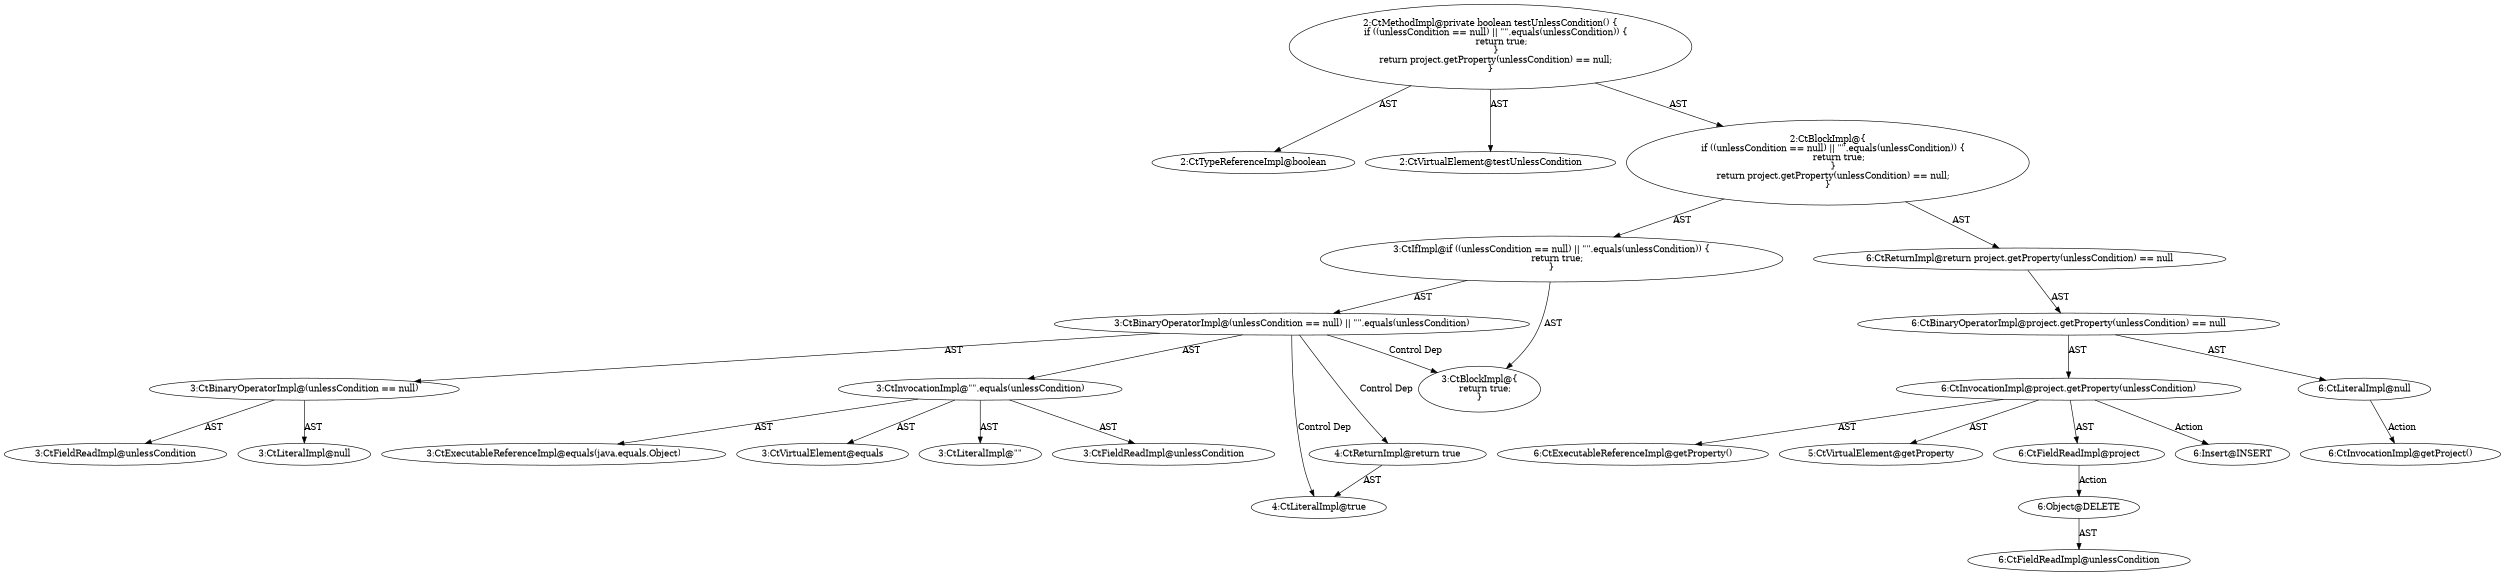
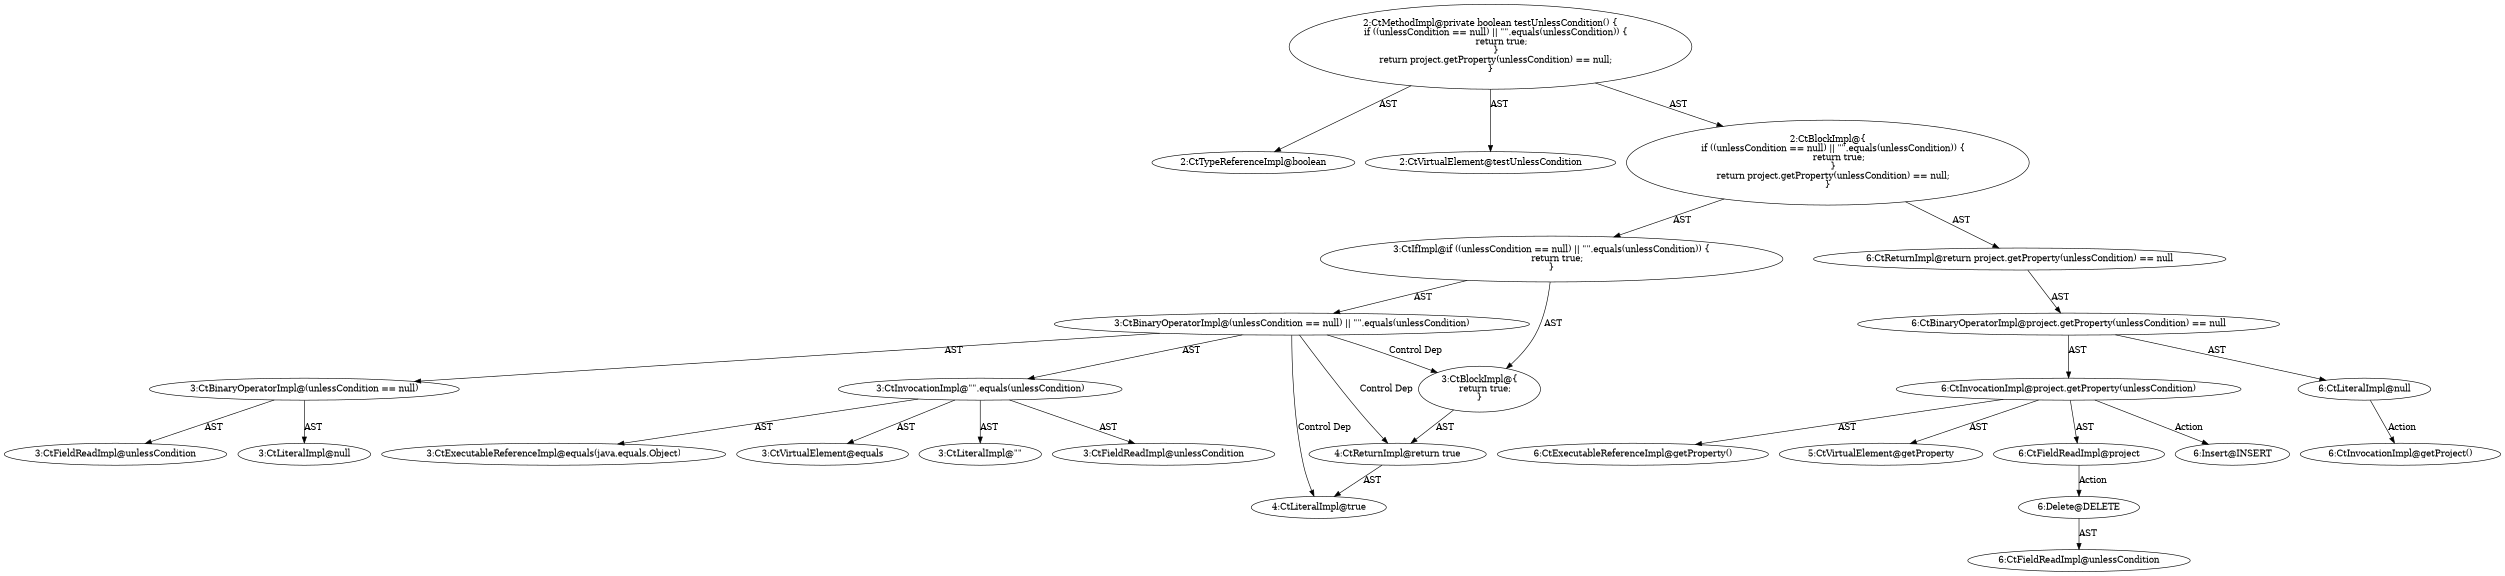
edge "3:CtBlockImpl@{ return true; }" -> "4:CtReturnImpl@return true": added, label "AST"
node "6:Object@DELETE": label "6:Object@DELETE" -> "6:Delete@DELETE"
